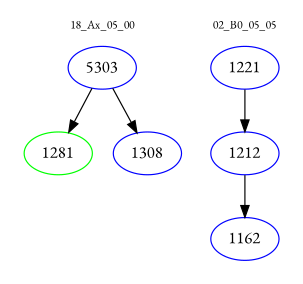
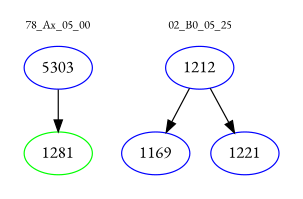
cluster "18_Ax_05_00": label "18_Ax_05_00" -> "78_Ax_05_00"
cluster "02_B0_05_05": label "02_B0_05_05" -> "02_B0_05_25"
edge "1221" -> "1212": reversed
node "1308": removed
node "1162": label "1162" -> "1169"
